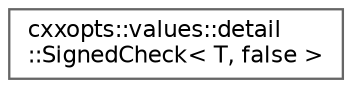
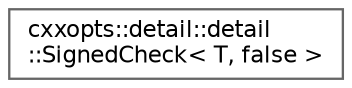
node "cxxopts::values::detail ::SignedCheck< T, false >": label "cxxopts::values::detail ::SignedCheck< T, false >" -> "cxxopts::detail::detail ::SignedCheck< T, false >"
